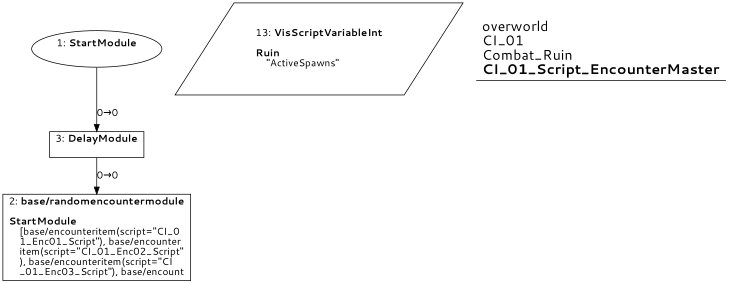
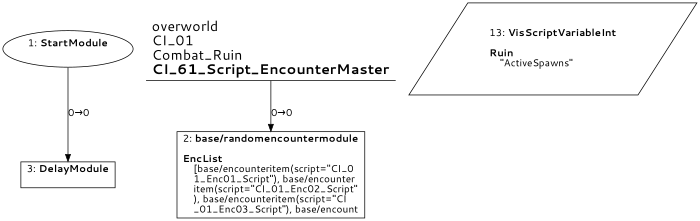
node "overworld": text "CI_01_Script_EncounterMaster" -> "CI_61_Script_EncounterMaster"
edge "3:" -> "2:": now "overworld" -> "2:"
node "2:": text "StartModule" -> "EncList"
